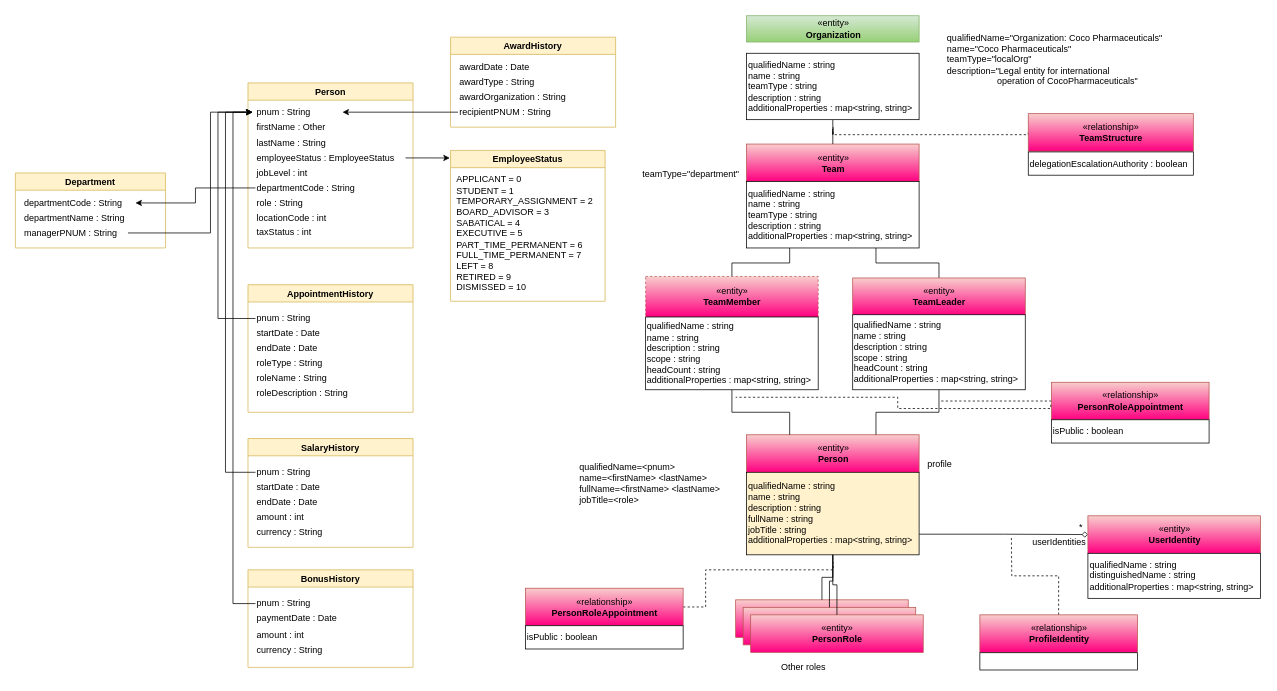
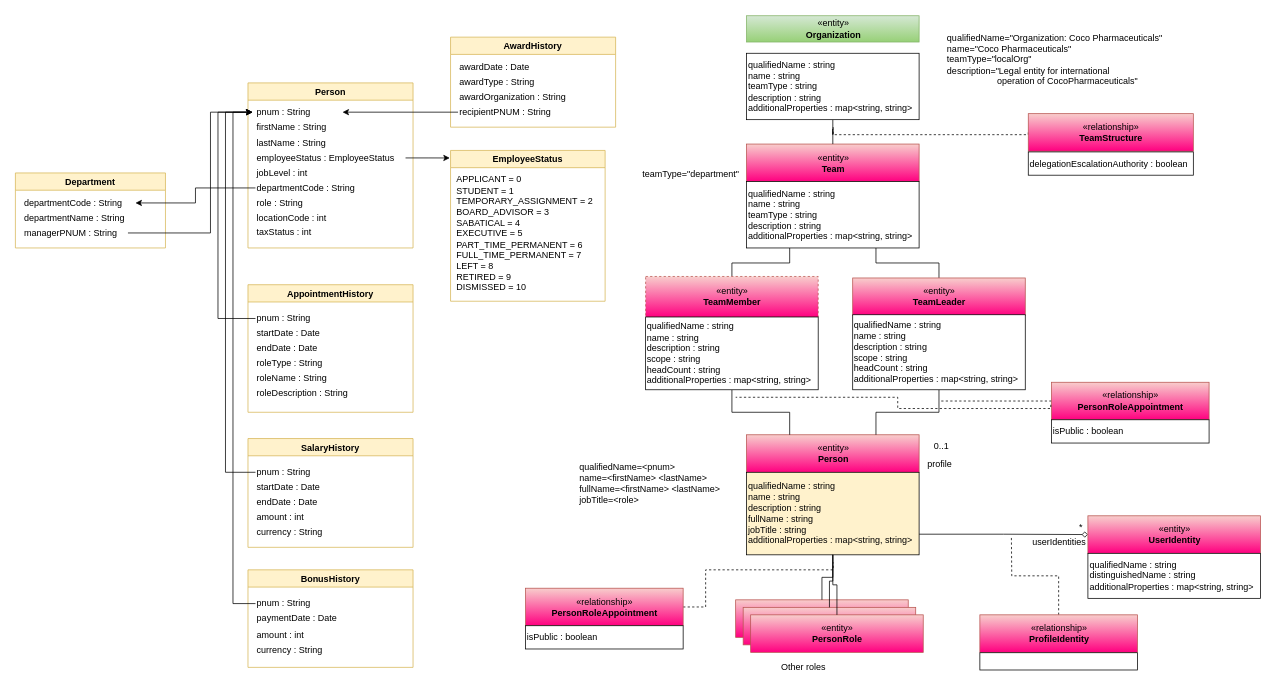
node "firstName : Other": label "firstName : Other" -> "firstName : String"
node "0..1": added
